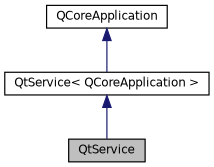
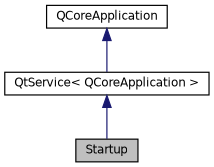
node "QtService": label "QtService" -> "Startup"
